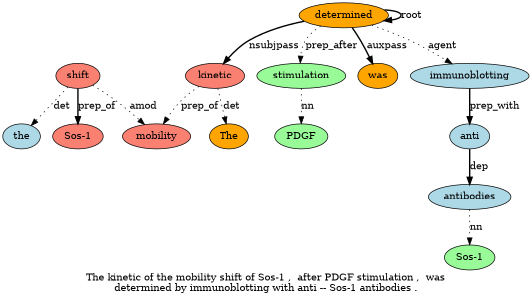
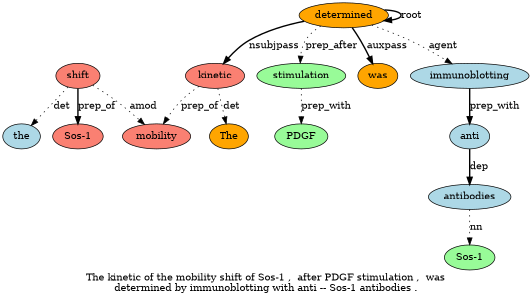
edge "stimulation" -> "PDGF": label "nn" -> "prep_with"
